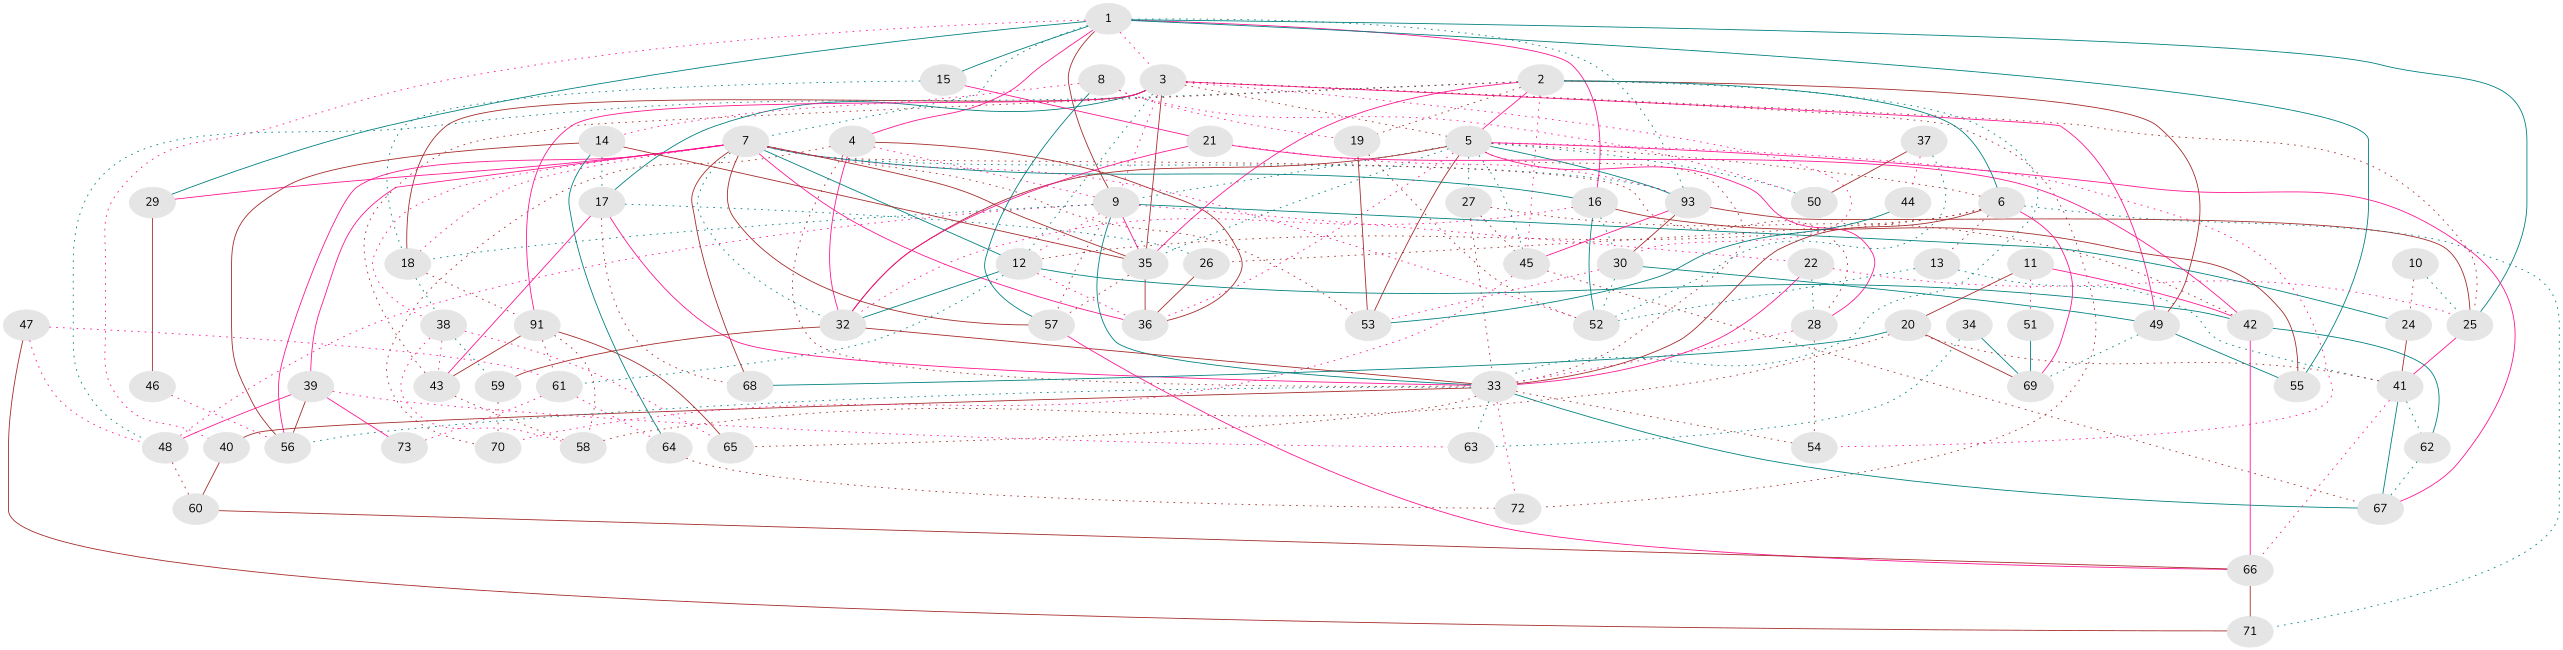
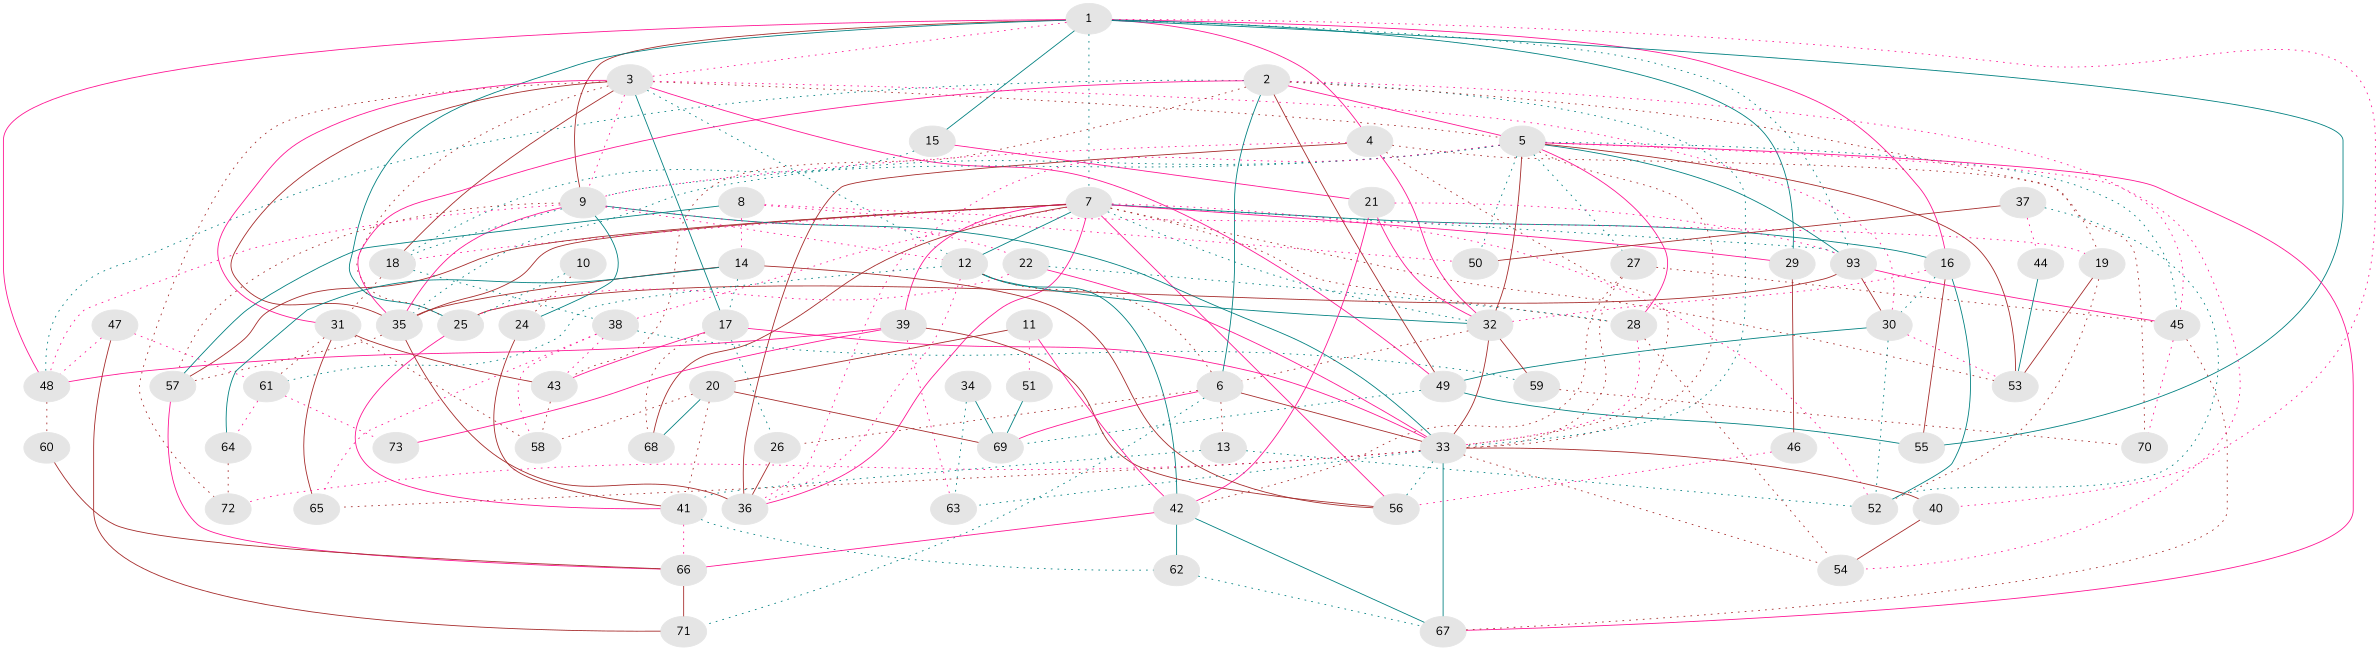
edge "1" -- "48": added
edge "5" -- "6": now "32" -- "6"
node "91": label "91" -> "31"
edge "41" -- "67": now "42" -- "67"
edge "40" -- "60": now "40" -- "54"
